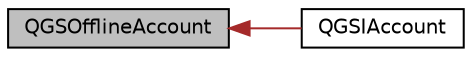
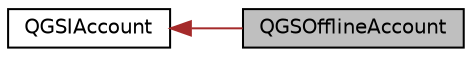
edge "QGSIAccount" -> "QGSOfflineAccount": reversed
